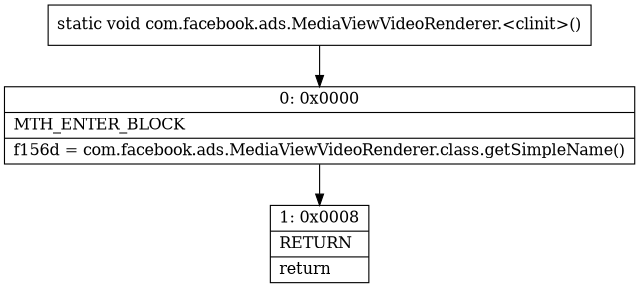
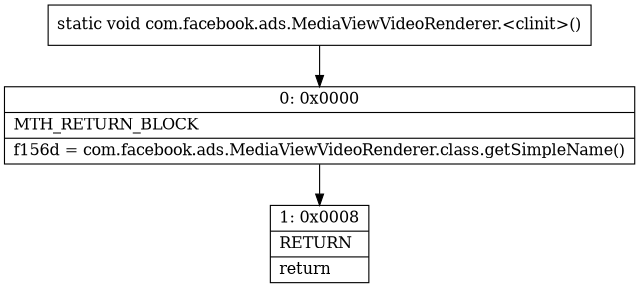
node "0: 0x0000": text "MTH_ENTER_BLOCK" -> "MTH_RETURN_BLOCK"
